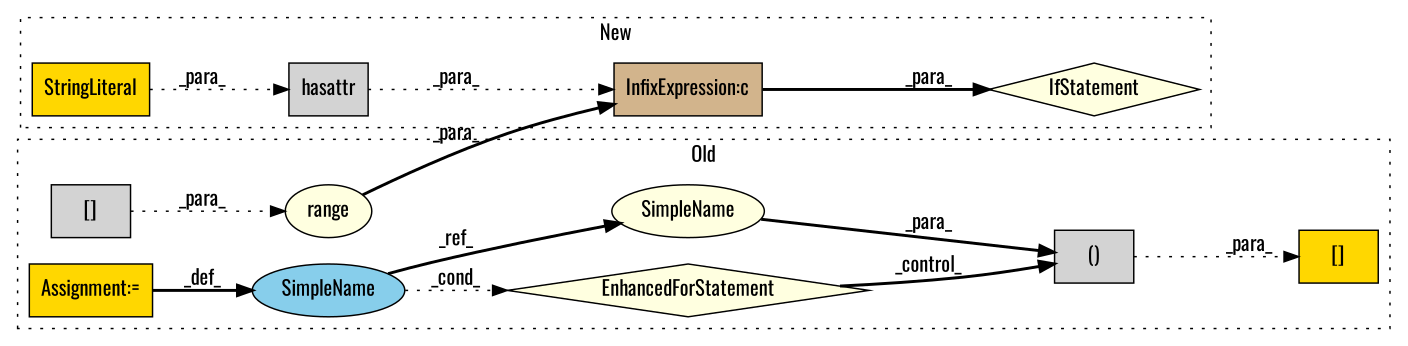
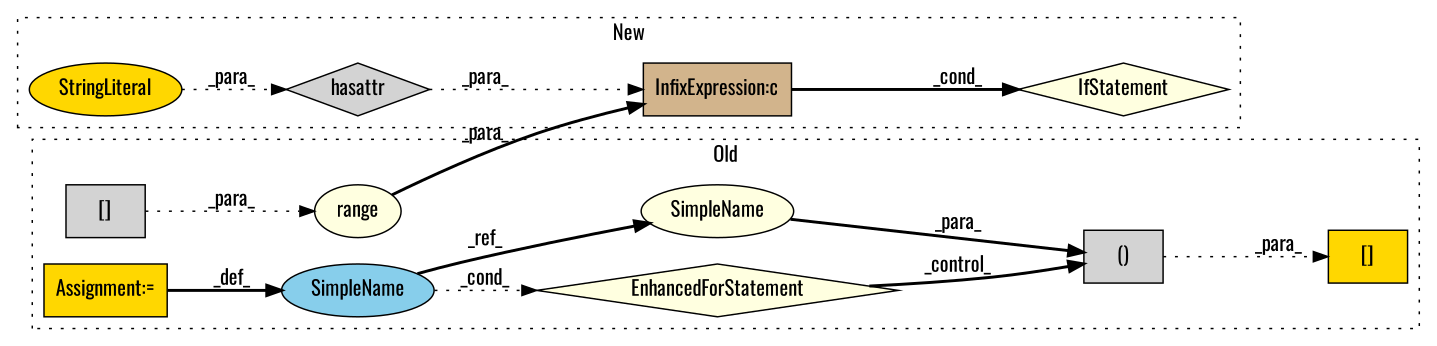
edge "InfixExpression:c" -> "IfStatement": label "_para_" -> "_cond_"
node "StringLiteral": shape box -> ellipse
node "hasattr": shape box -> diamond
